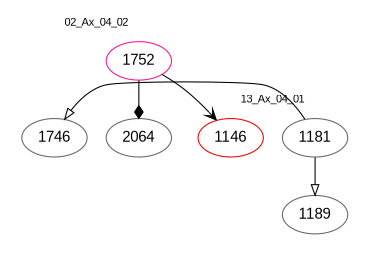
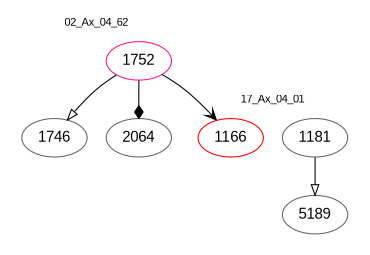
cluster "02_Ax_04_02": label "02_Ax_04_02" -> "02_Ax_04_62"
edge "1181" -> "1746": now "1752" -> "1746"
cluster "13_Ax_04_01": label "13_Ax_04_01" -> "17_Ax_04_01"
node "1146": label "1146" -> "1166"
node "1189": label "1189" -> "5189"
